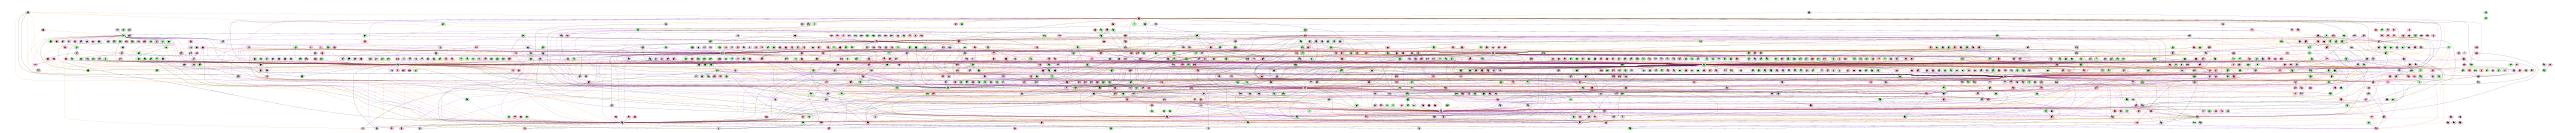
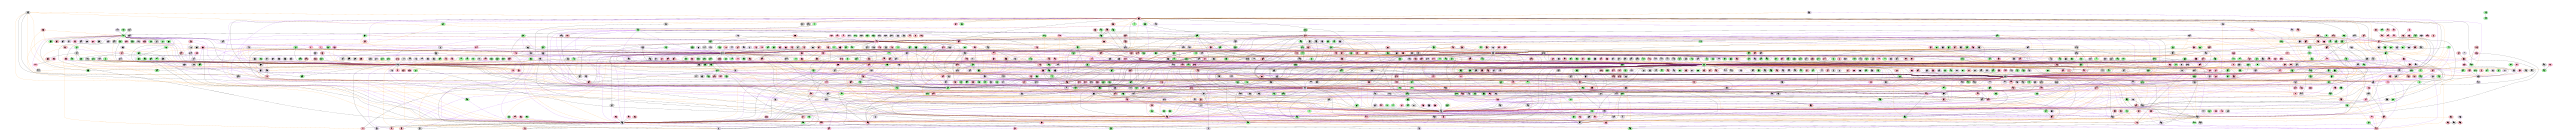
node "464": fillcolor lightpink -> palegreen
node "921": fillcolor palegreen -> lightpink
